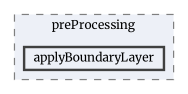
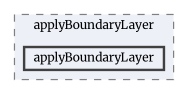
cluster "preProcessing": label "preProcessing" -> "applyBoundaryLayer"
